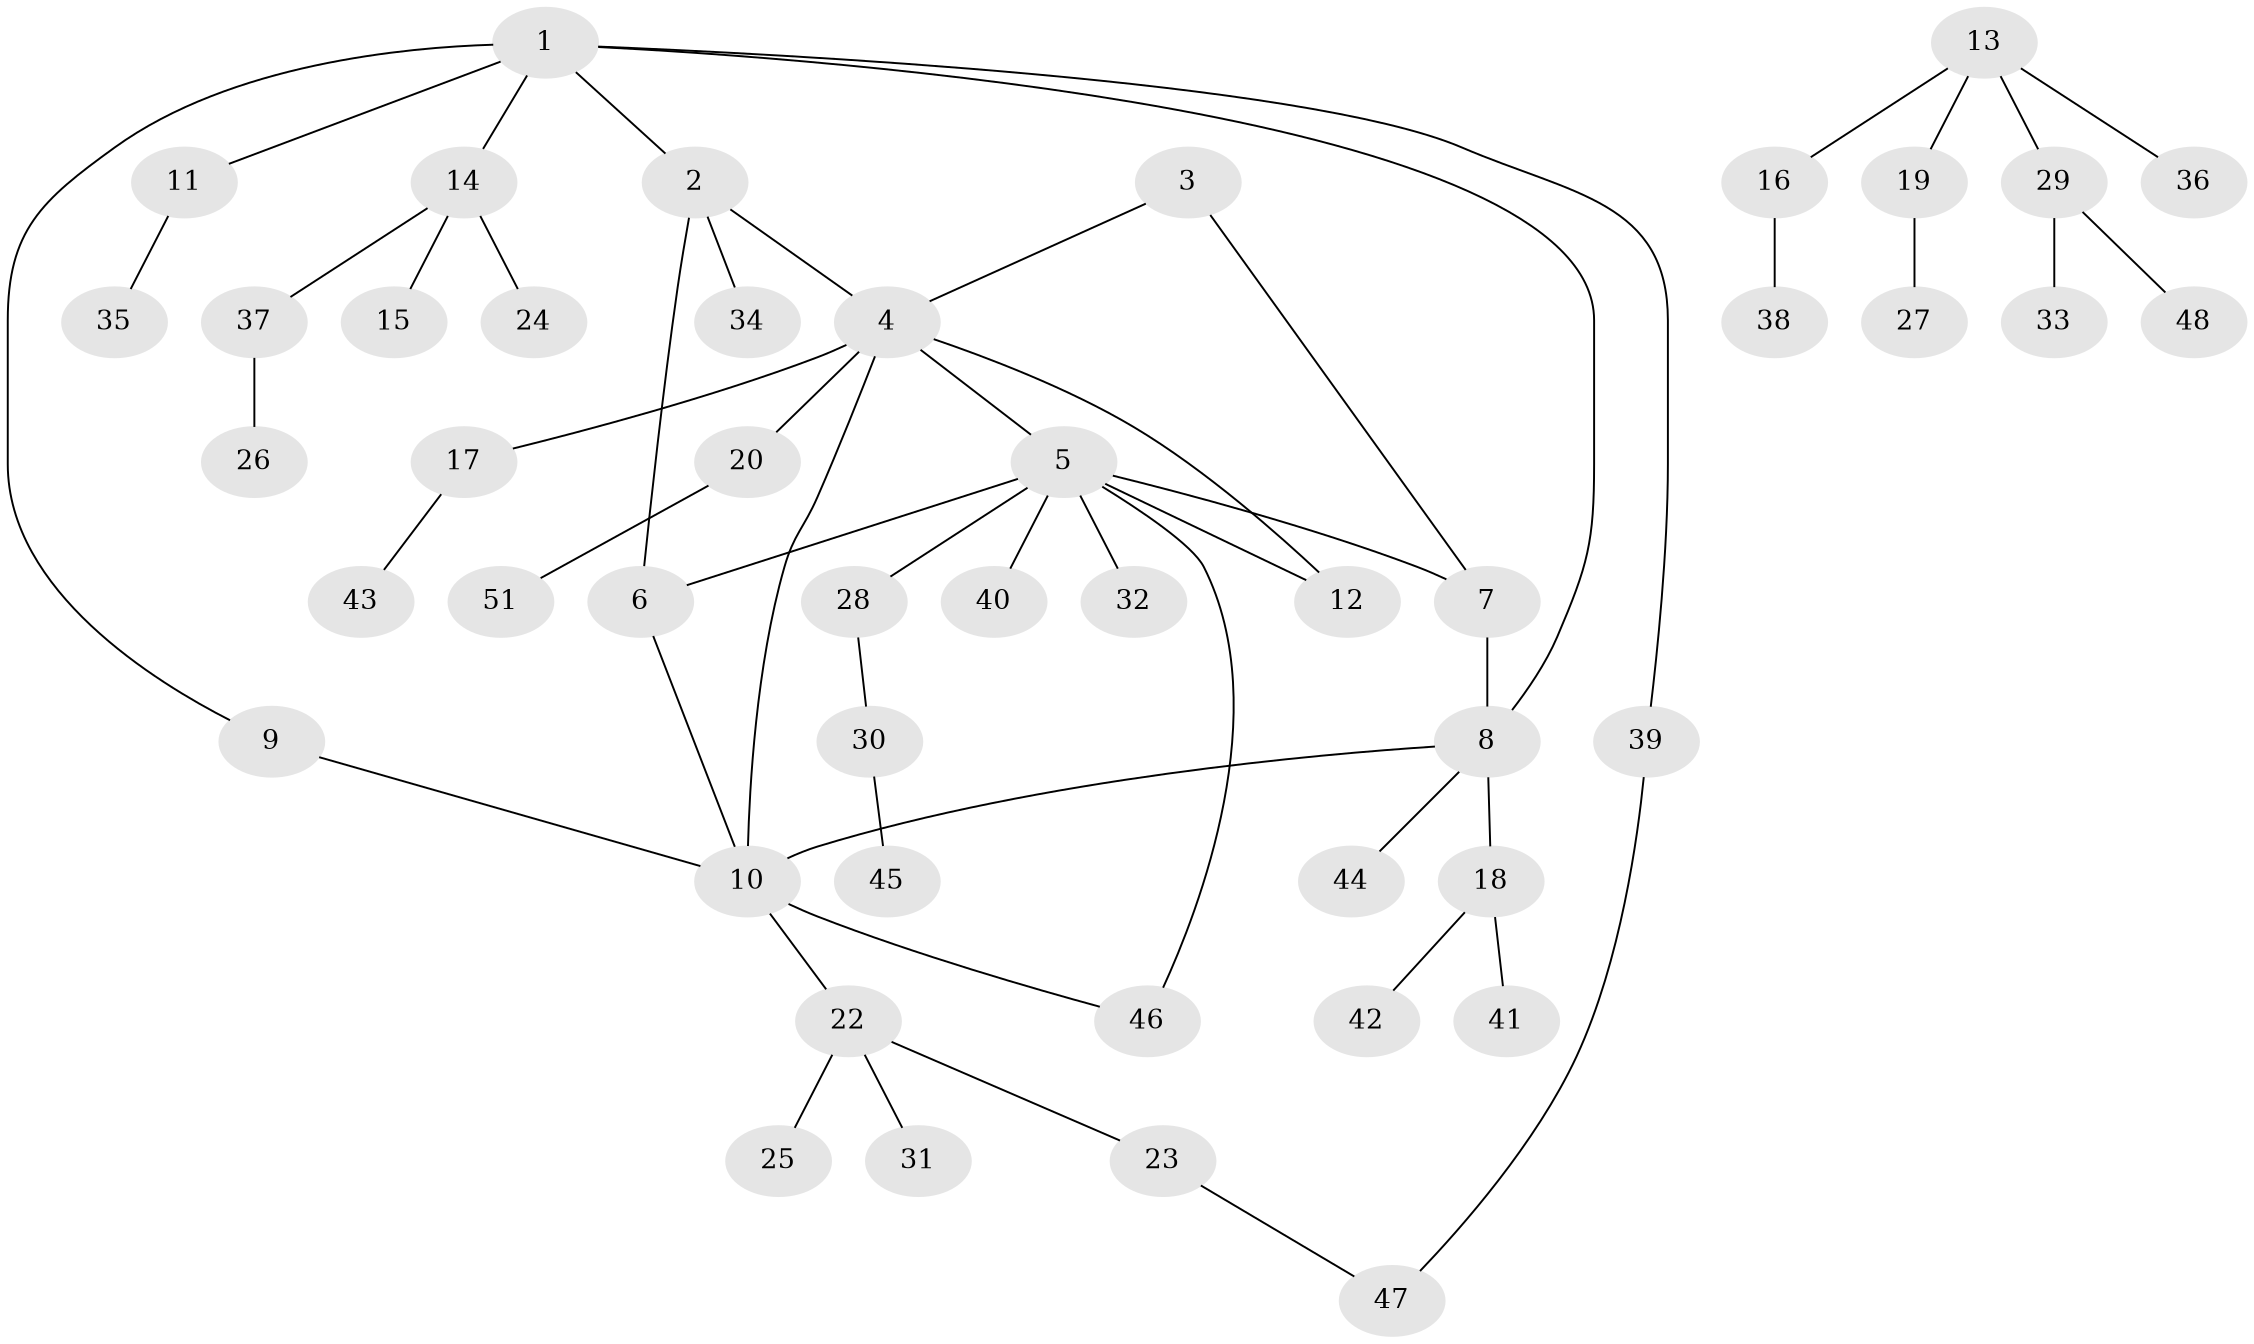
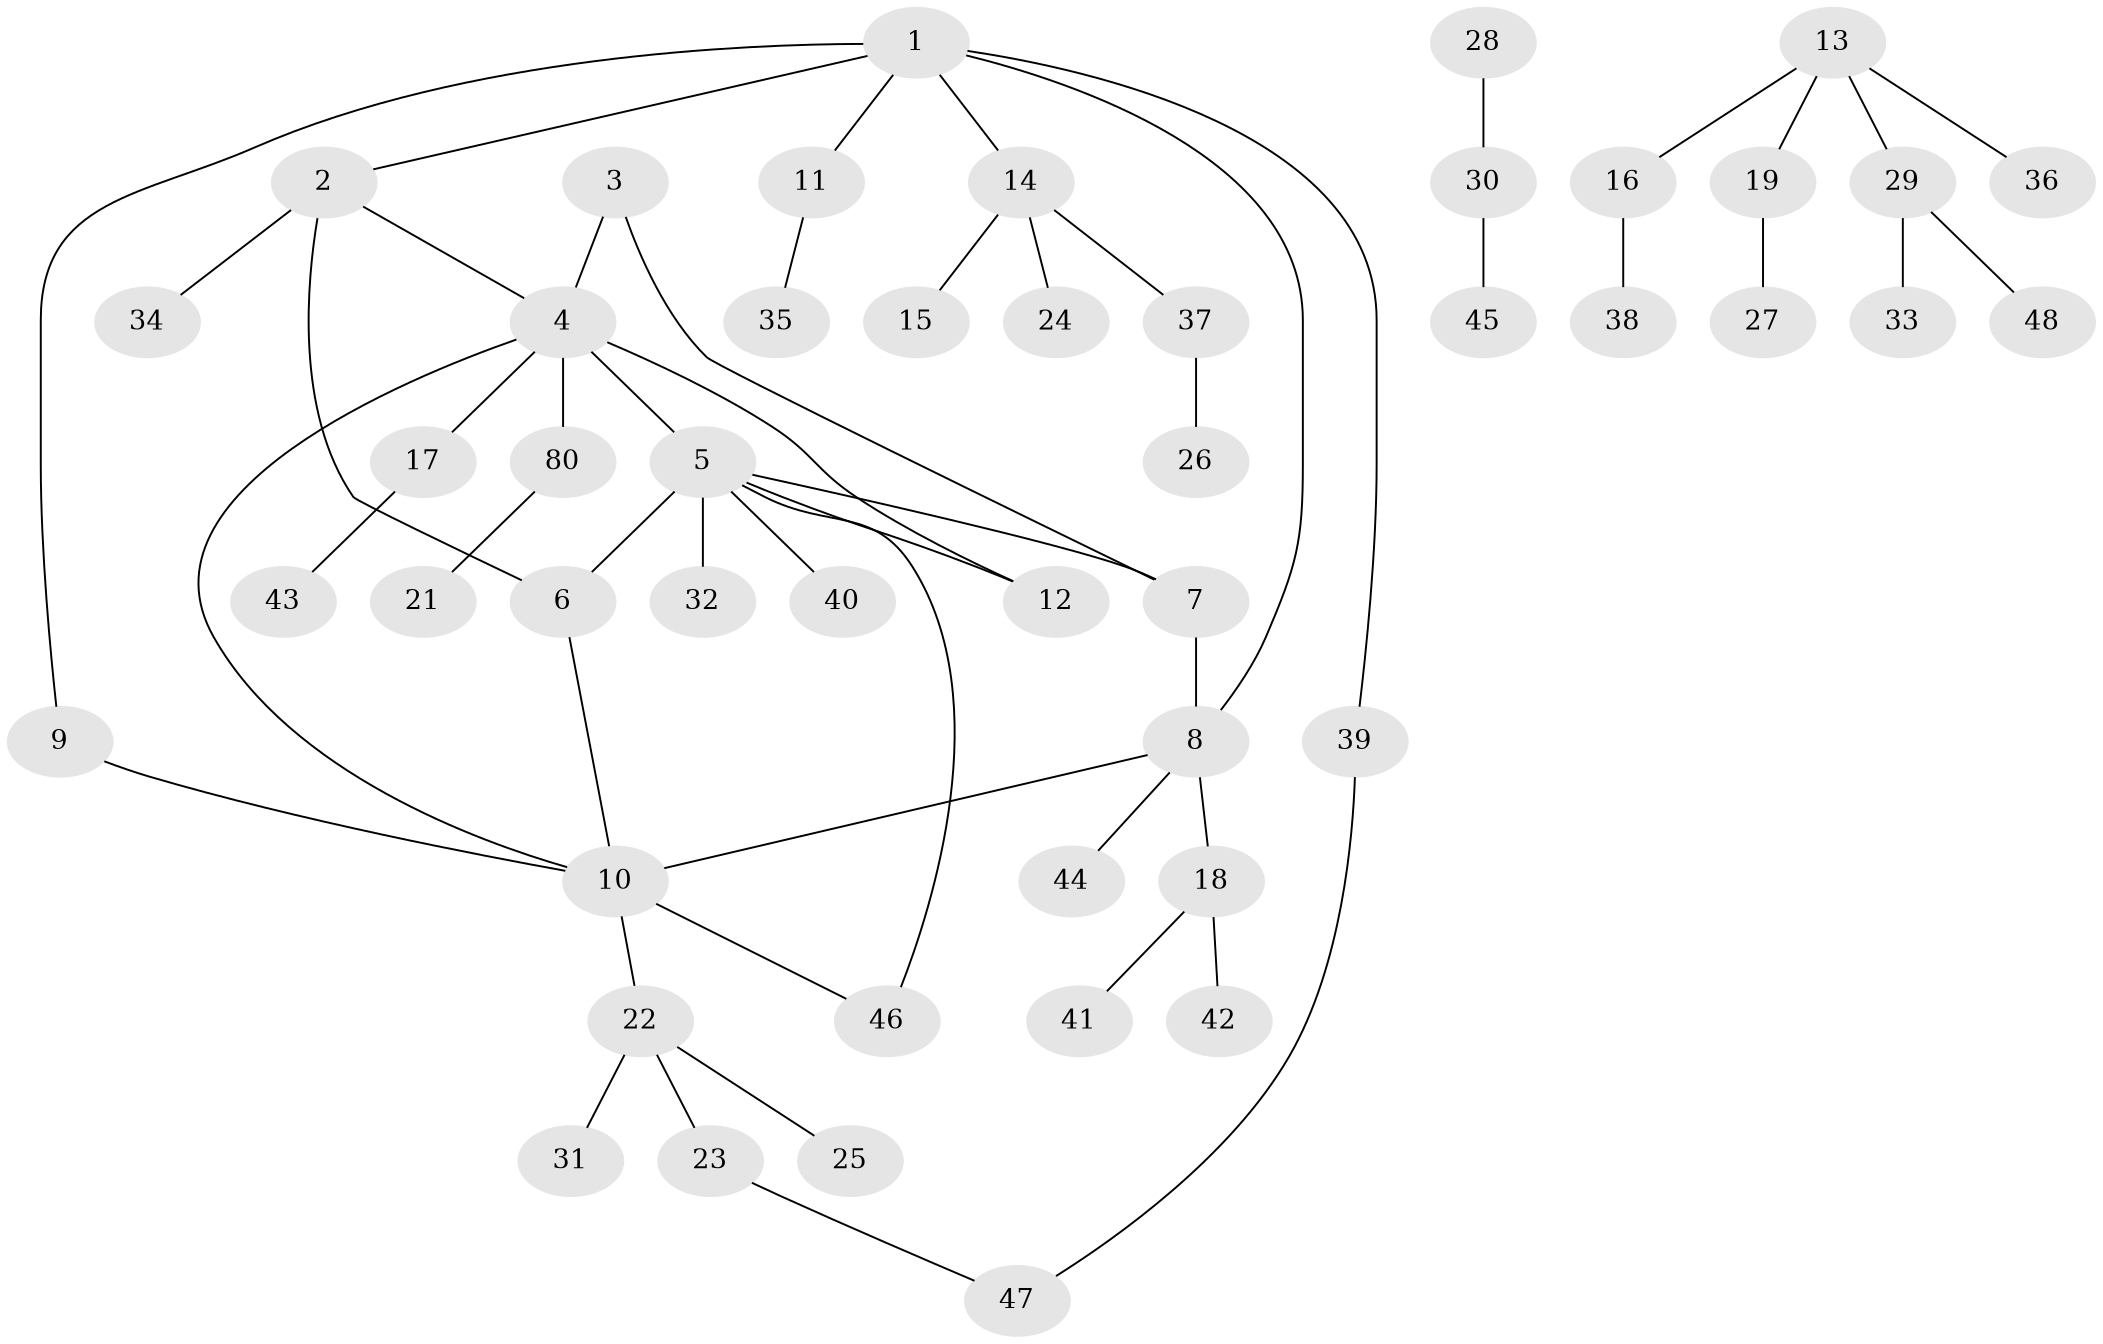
node "20": label "20" -> "80"
edge "5" -- "28": removed
node "51": label "51" -> "21"
